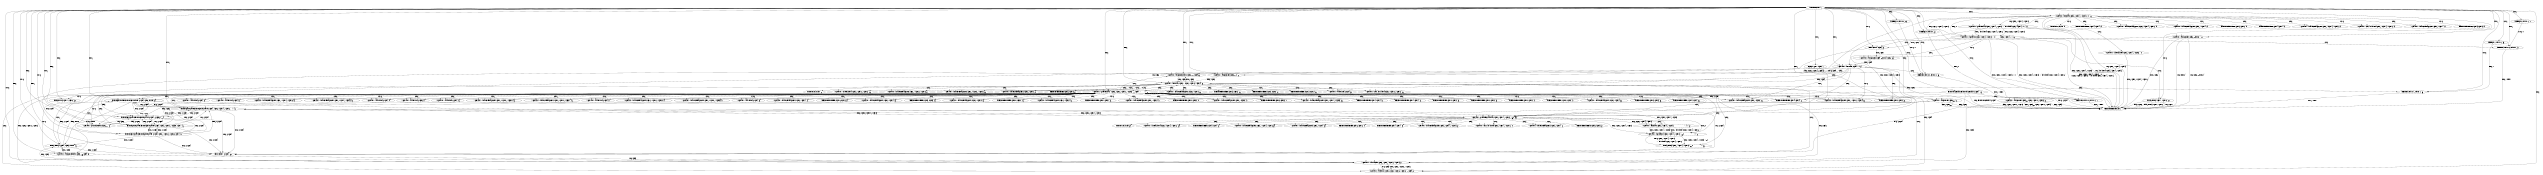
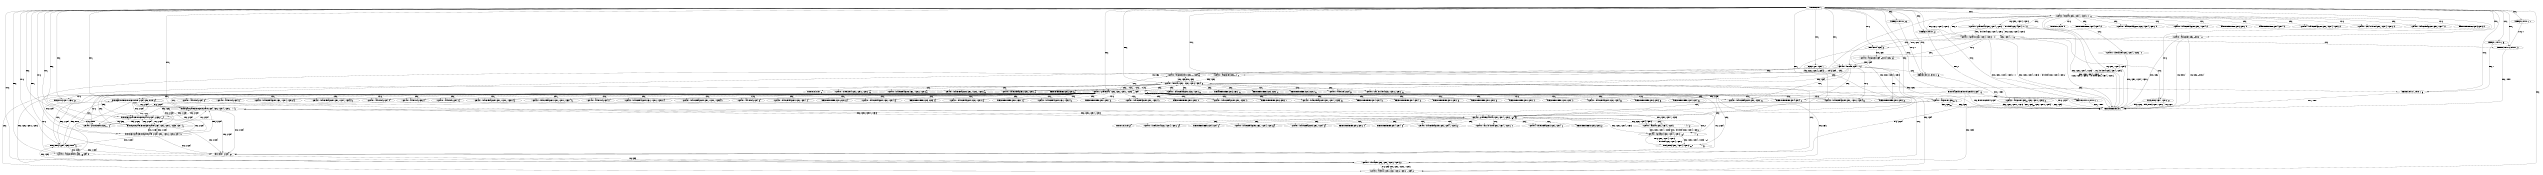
edge "(METHOD,FUN1)" -> "(<operator>.assignmentPlus,VAR3 += VAR9)": now "(PARAM,VAR1 *VAR2)" -> "(<operator>.assignmentPlus,VAR3 += VAR9)"
edge "(<operator>.assignmentPlus,VAR5 += VAR9)" -> "(FUN6,FUN6(&VAR4, VAR5, NULL))": reversed
